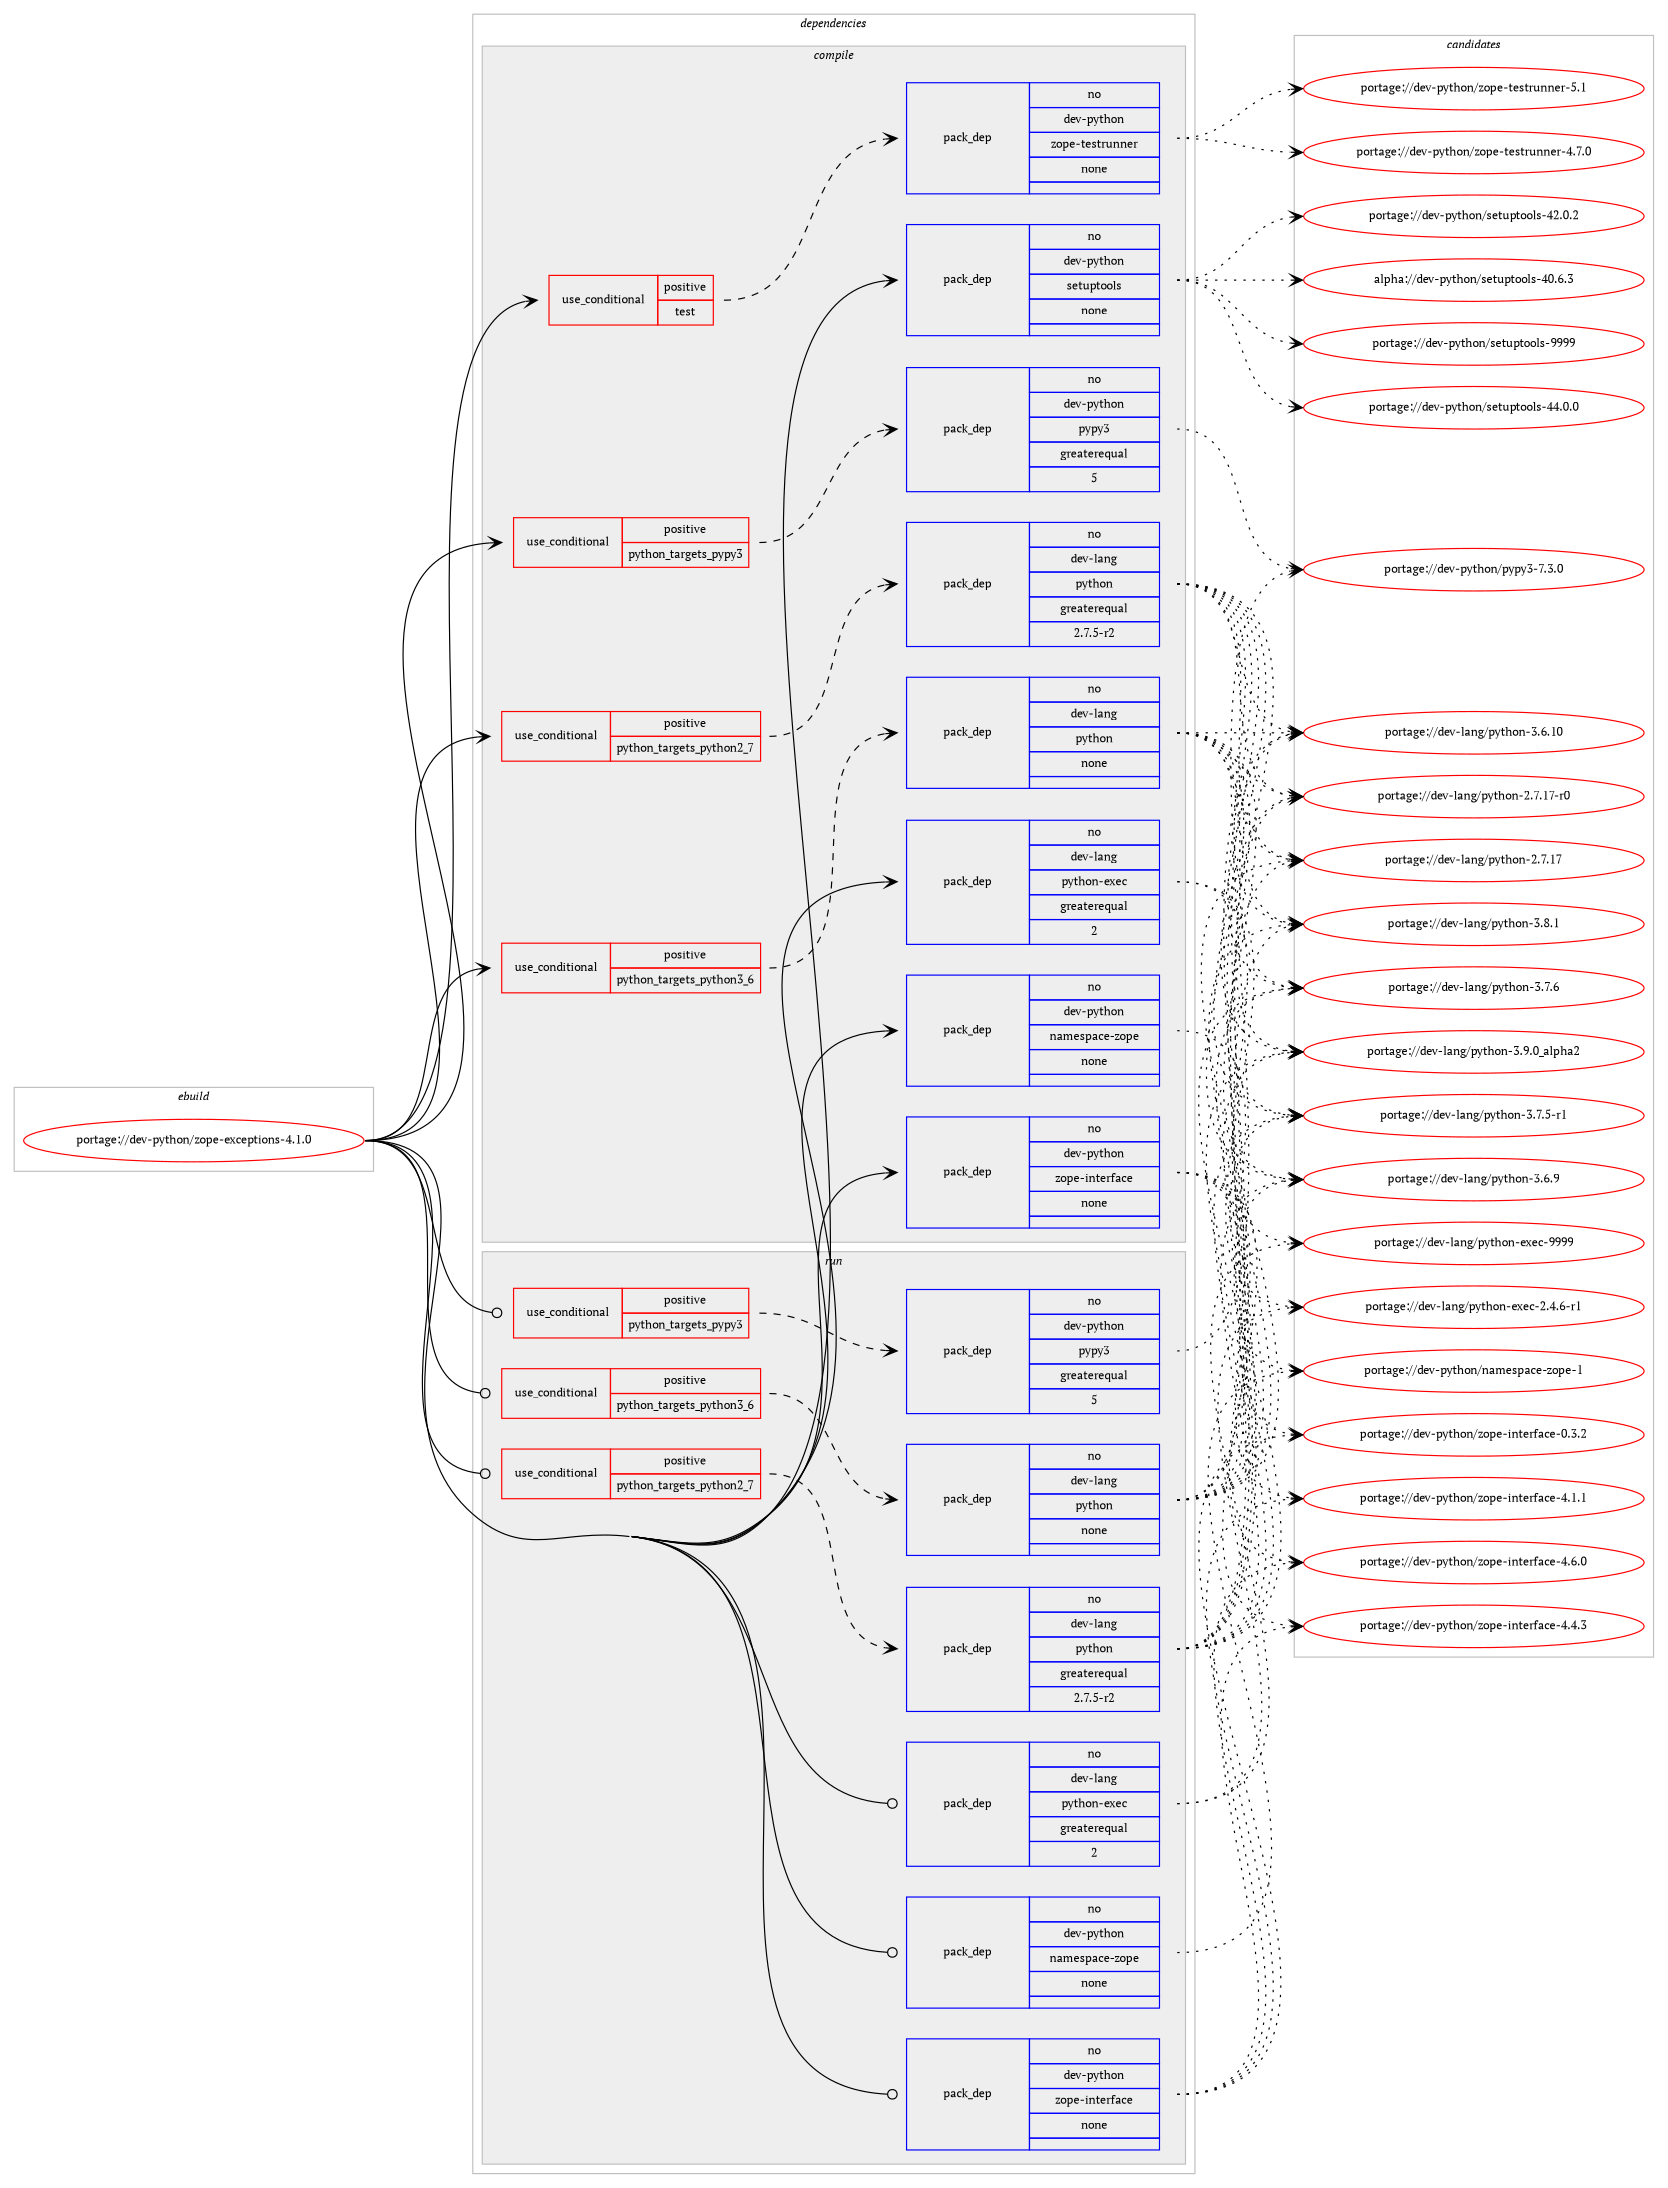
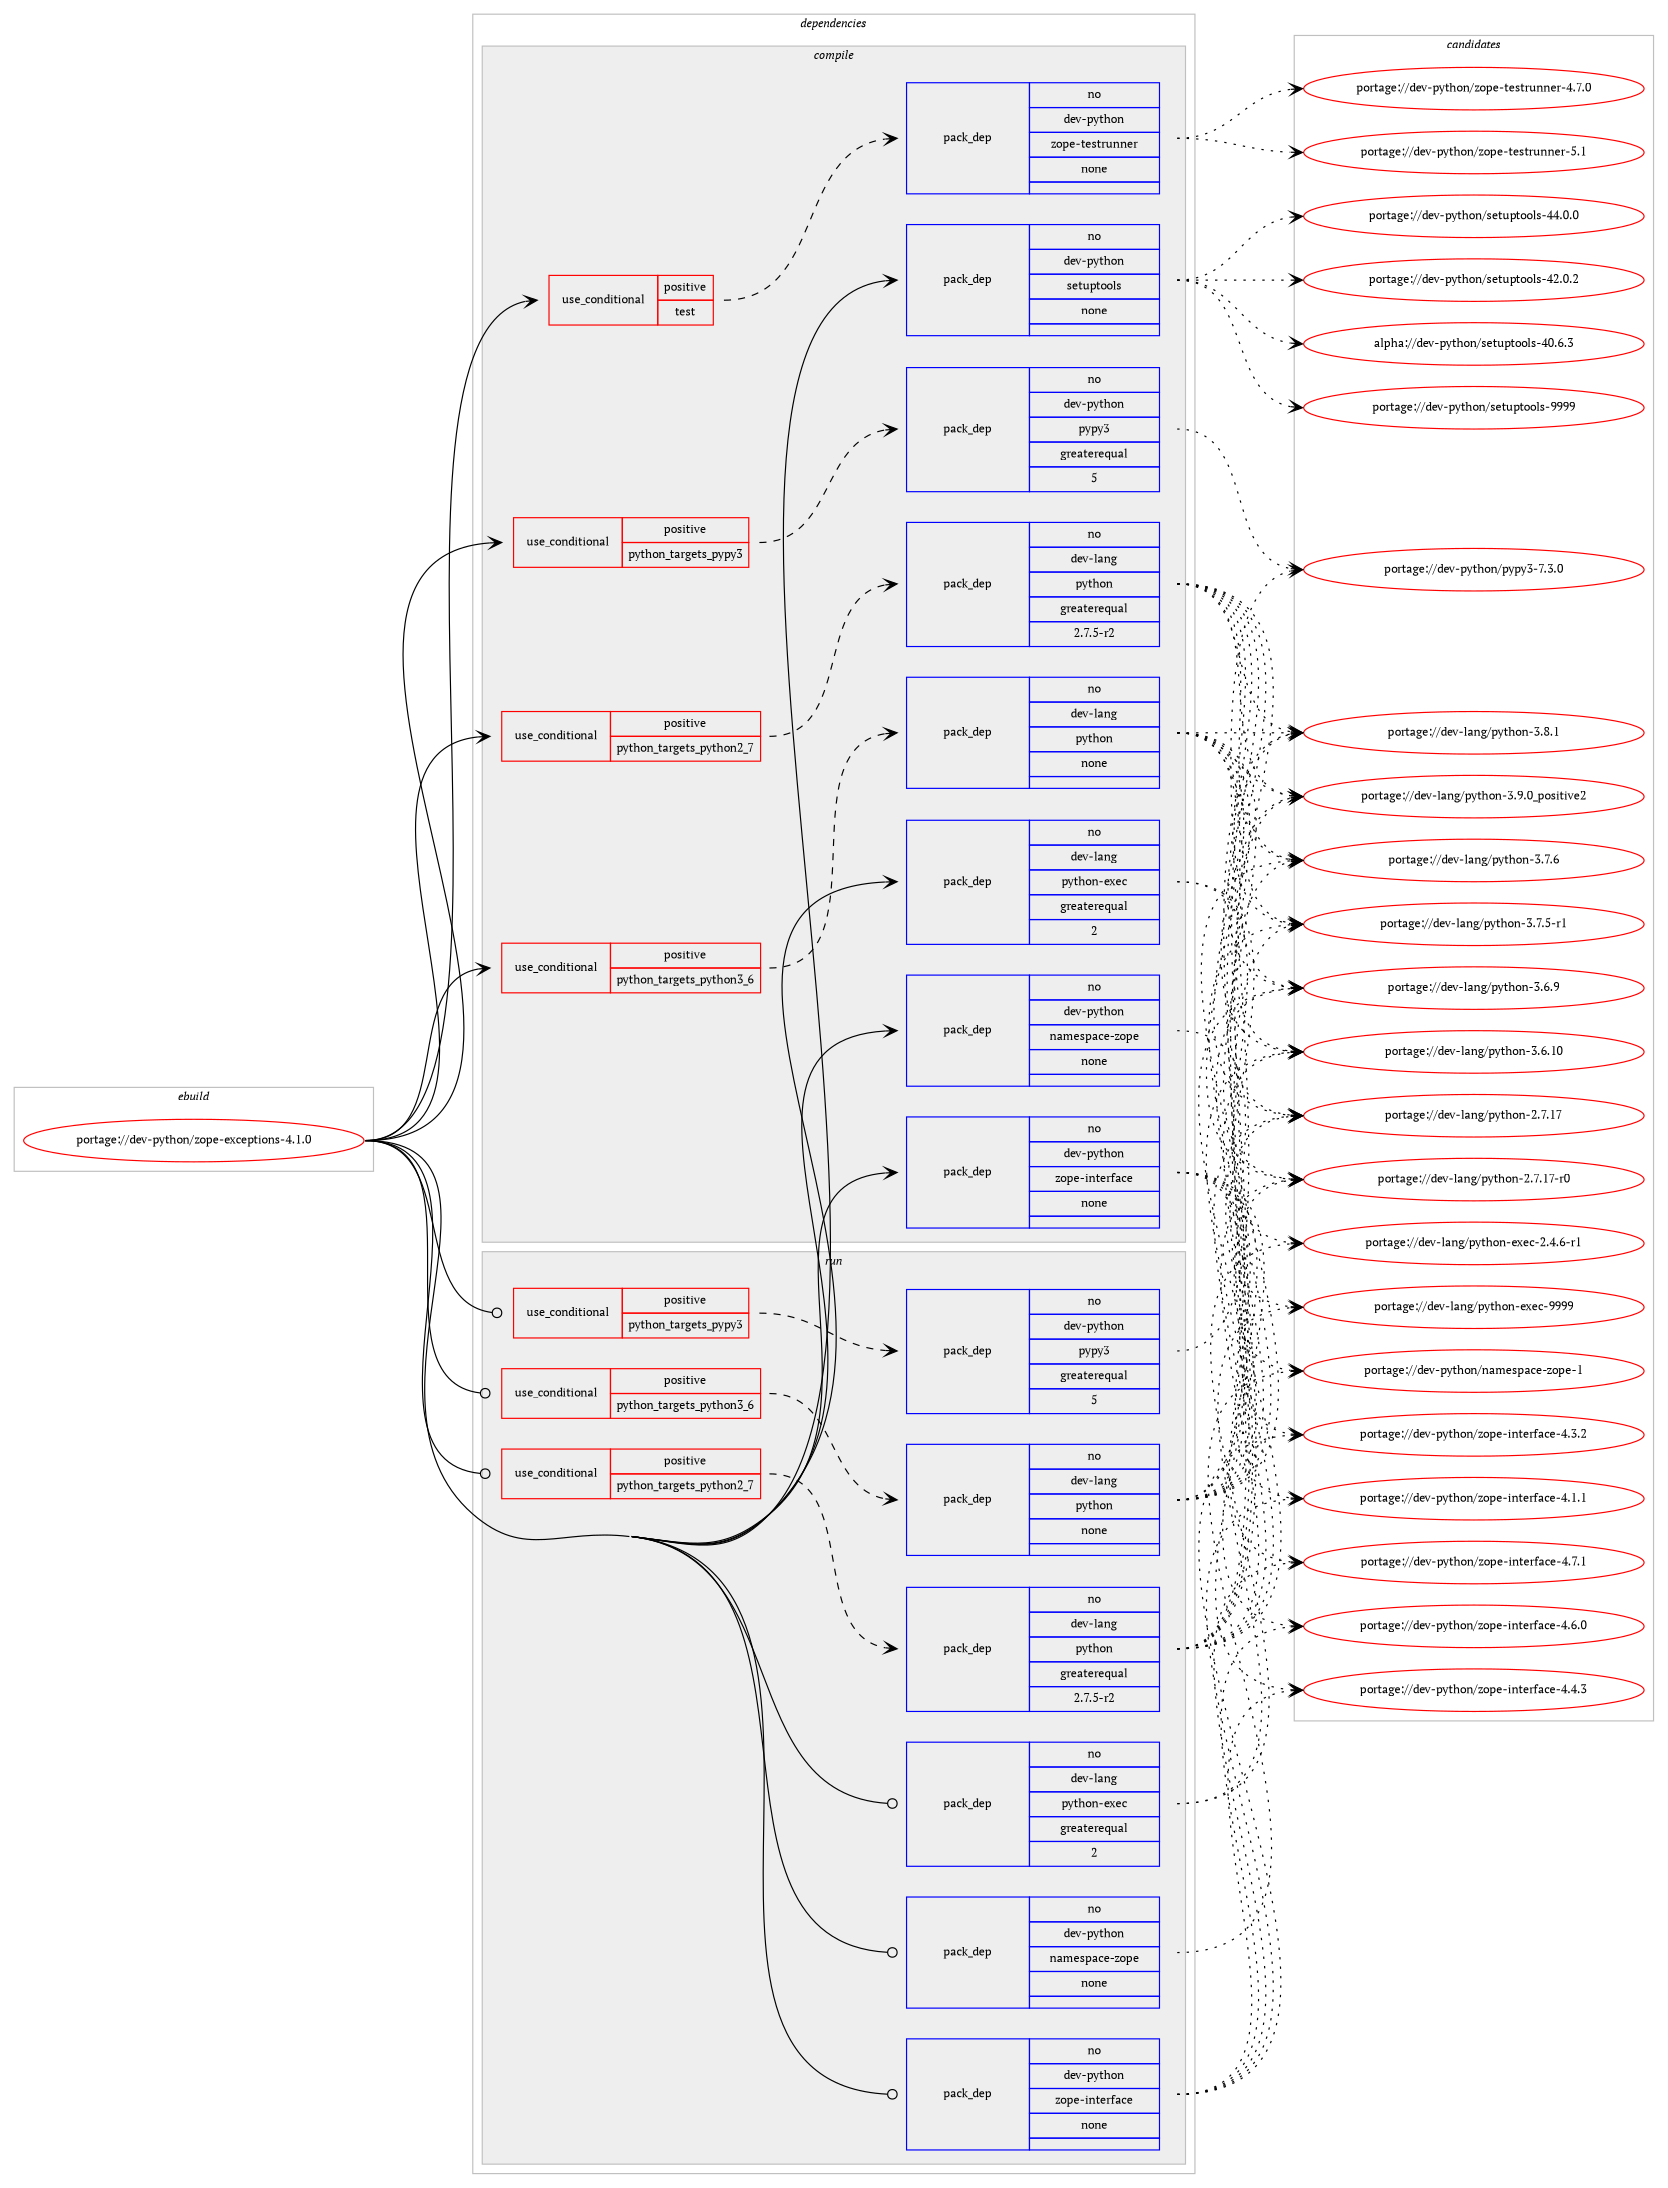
node "portage://dev-lang/python-3.9.0_alpha2": label "portage://dev-lang/python-3.9.0_alpha2" -> "portage://dev-lang/python-3.9.0_positive2"
node "portage://dev-python/zope-interface-0.3.2": label "portage://dev-python/zope-interface-0.3.2" -> "portage://dev-python/zope-interface-4.3.2"
node "portage://dev-python/zope-interface-4.7.1": added
